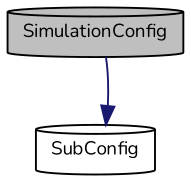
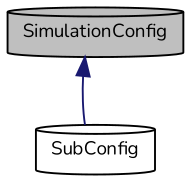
edge "SimulationConfig" -> "SubConfig": reversed
